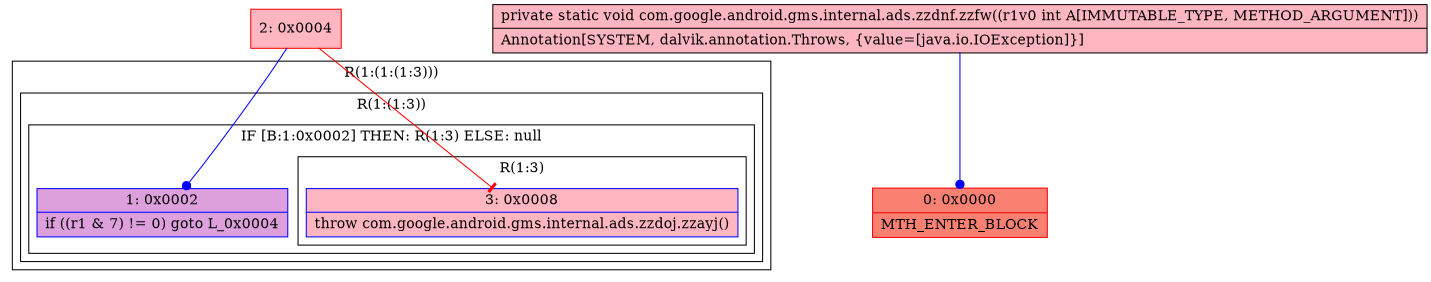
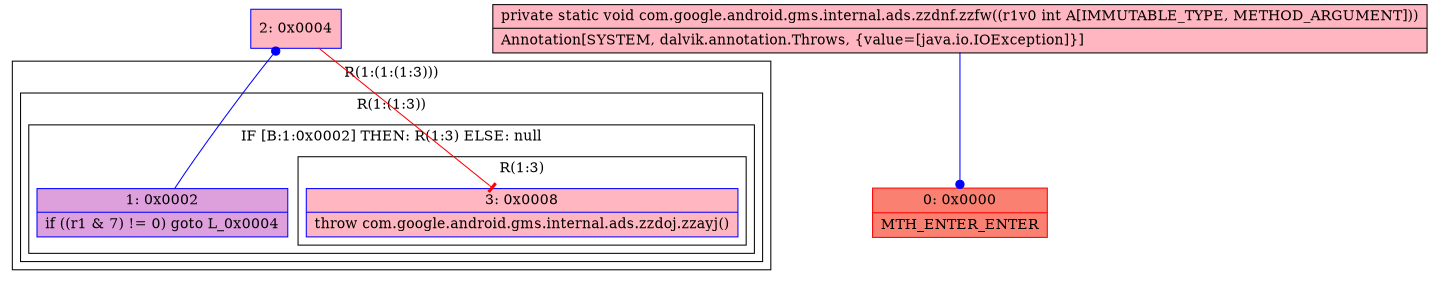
node "2: 0x0004": color red -> blue
edge "2: 0x0004" -> "1: 0x0002": reversed
node "0: 0x0000": text "MTH_ENTER_BLOCK" -> "MTH_ENTER_ENTER"
